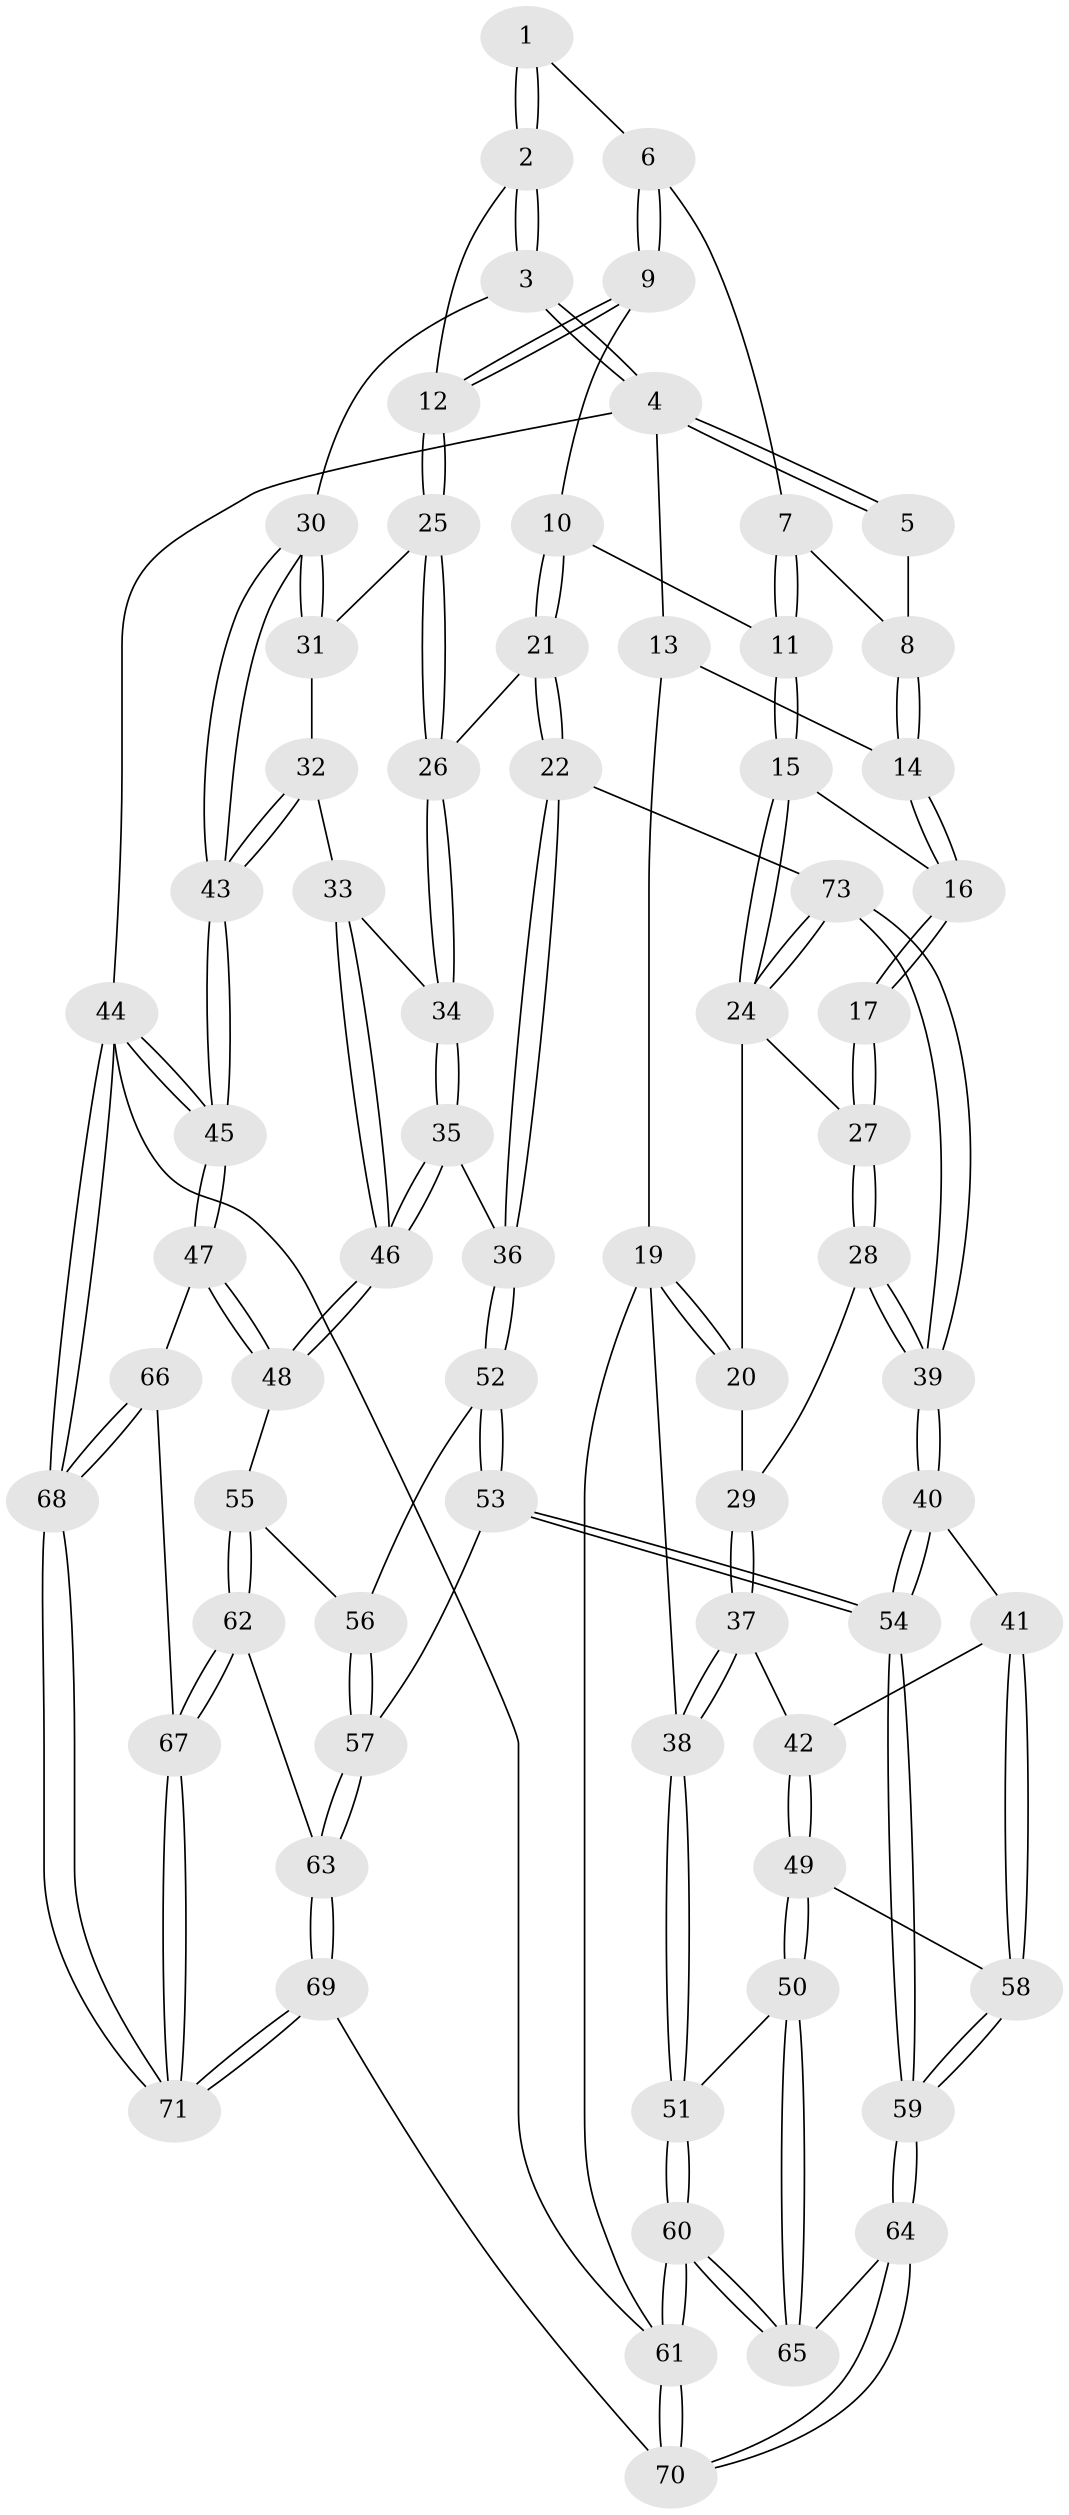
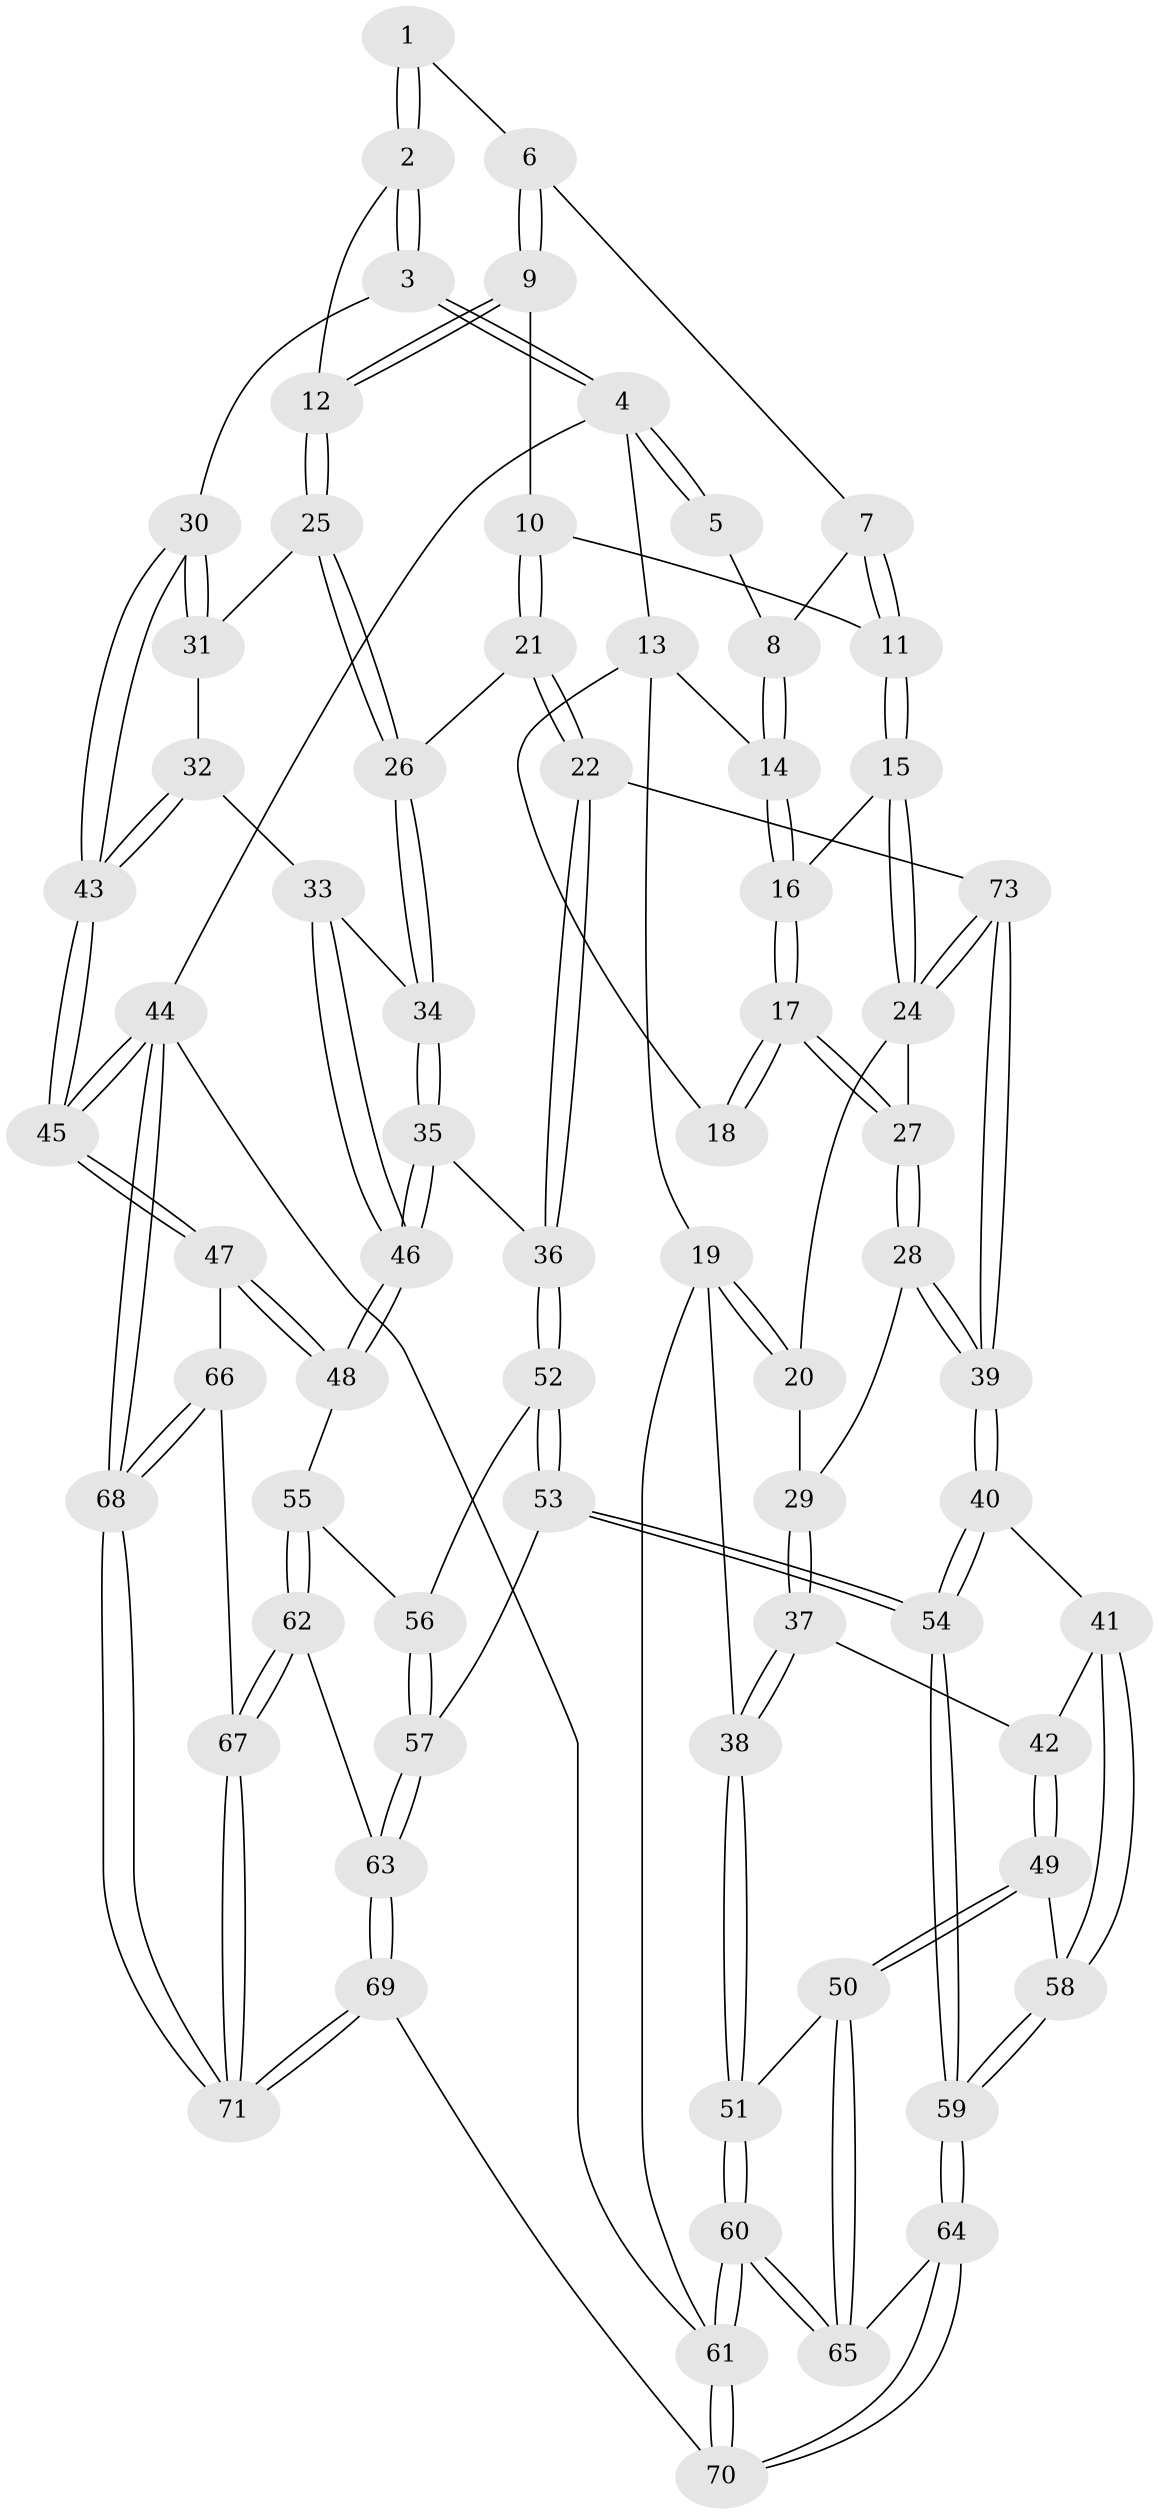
node "18": added
